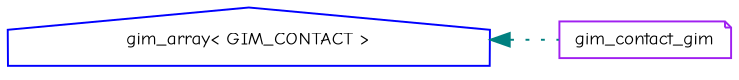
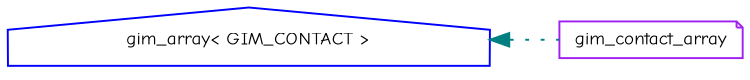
node "gim_contact_gim": label "gim_contact_gim" -> "gim_contact_array"
